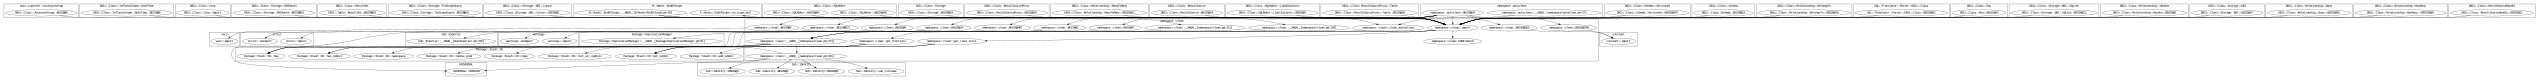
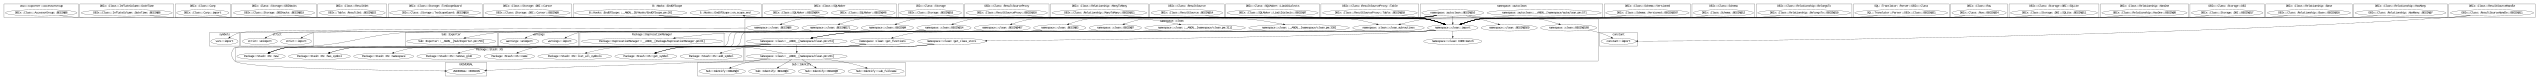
node "DBIx::Class::Relationship::HasMany::VERSION@7": label "DBIx::Class::Relationship::HasMany::VERSION@7" -> "DBIx::Class::Relationship::HasMany::BEGIN@7"
edge "namespace::clean::BEGIN@169" -> "constant::import": now "DBIx::Class::ResultSourceHandle::BEGIN@11" -> "constant::import"
cluster "vars": label "vars" -> "symbols"
